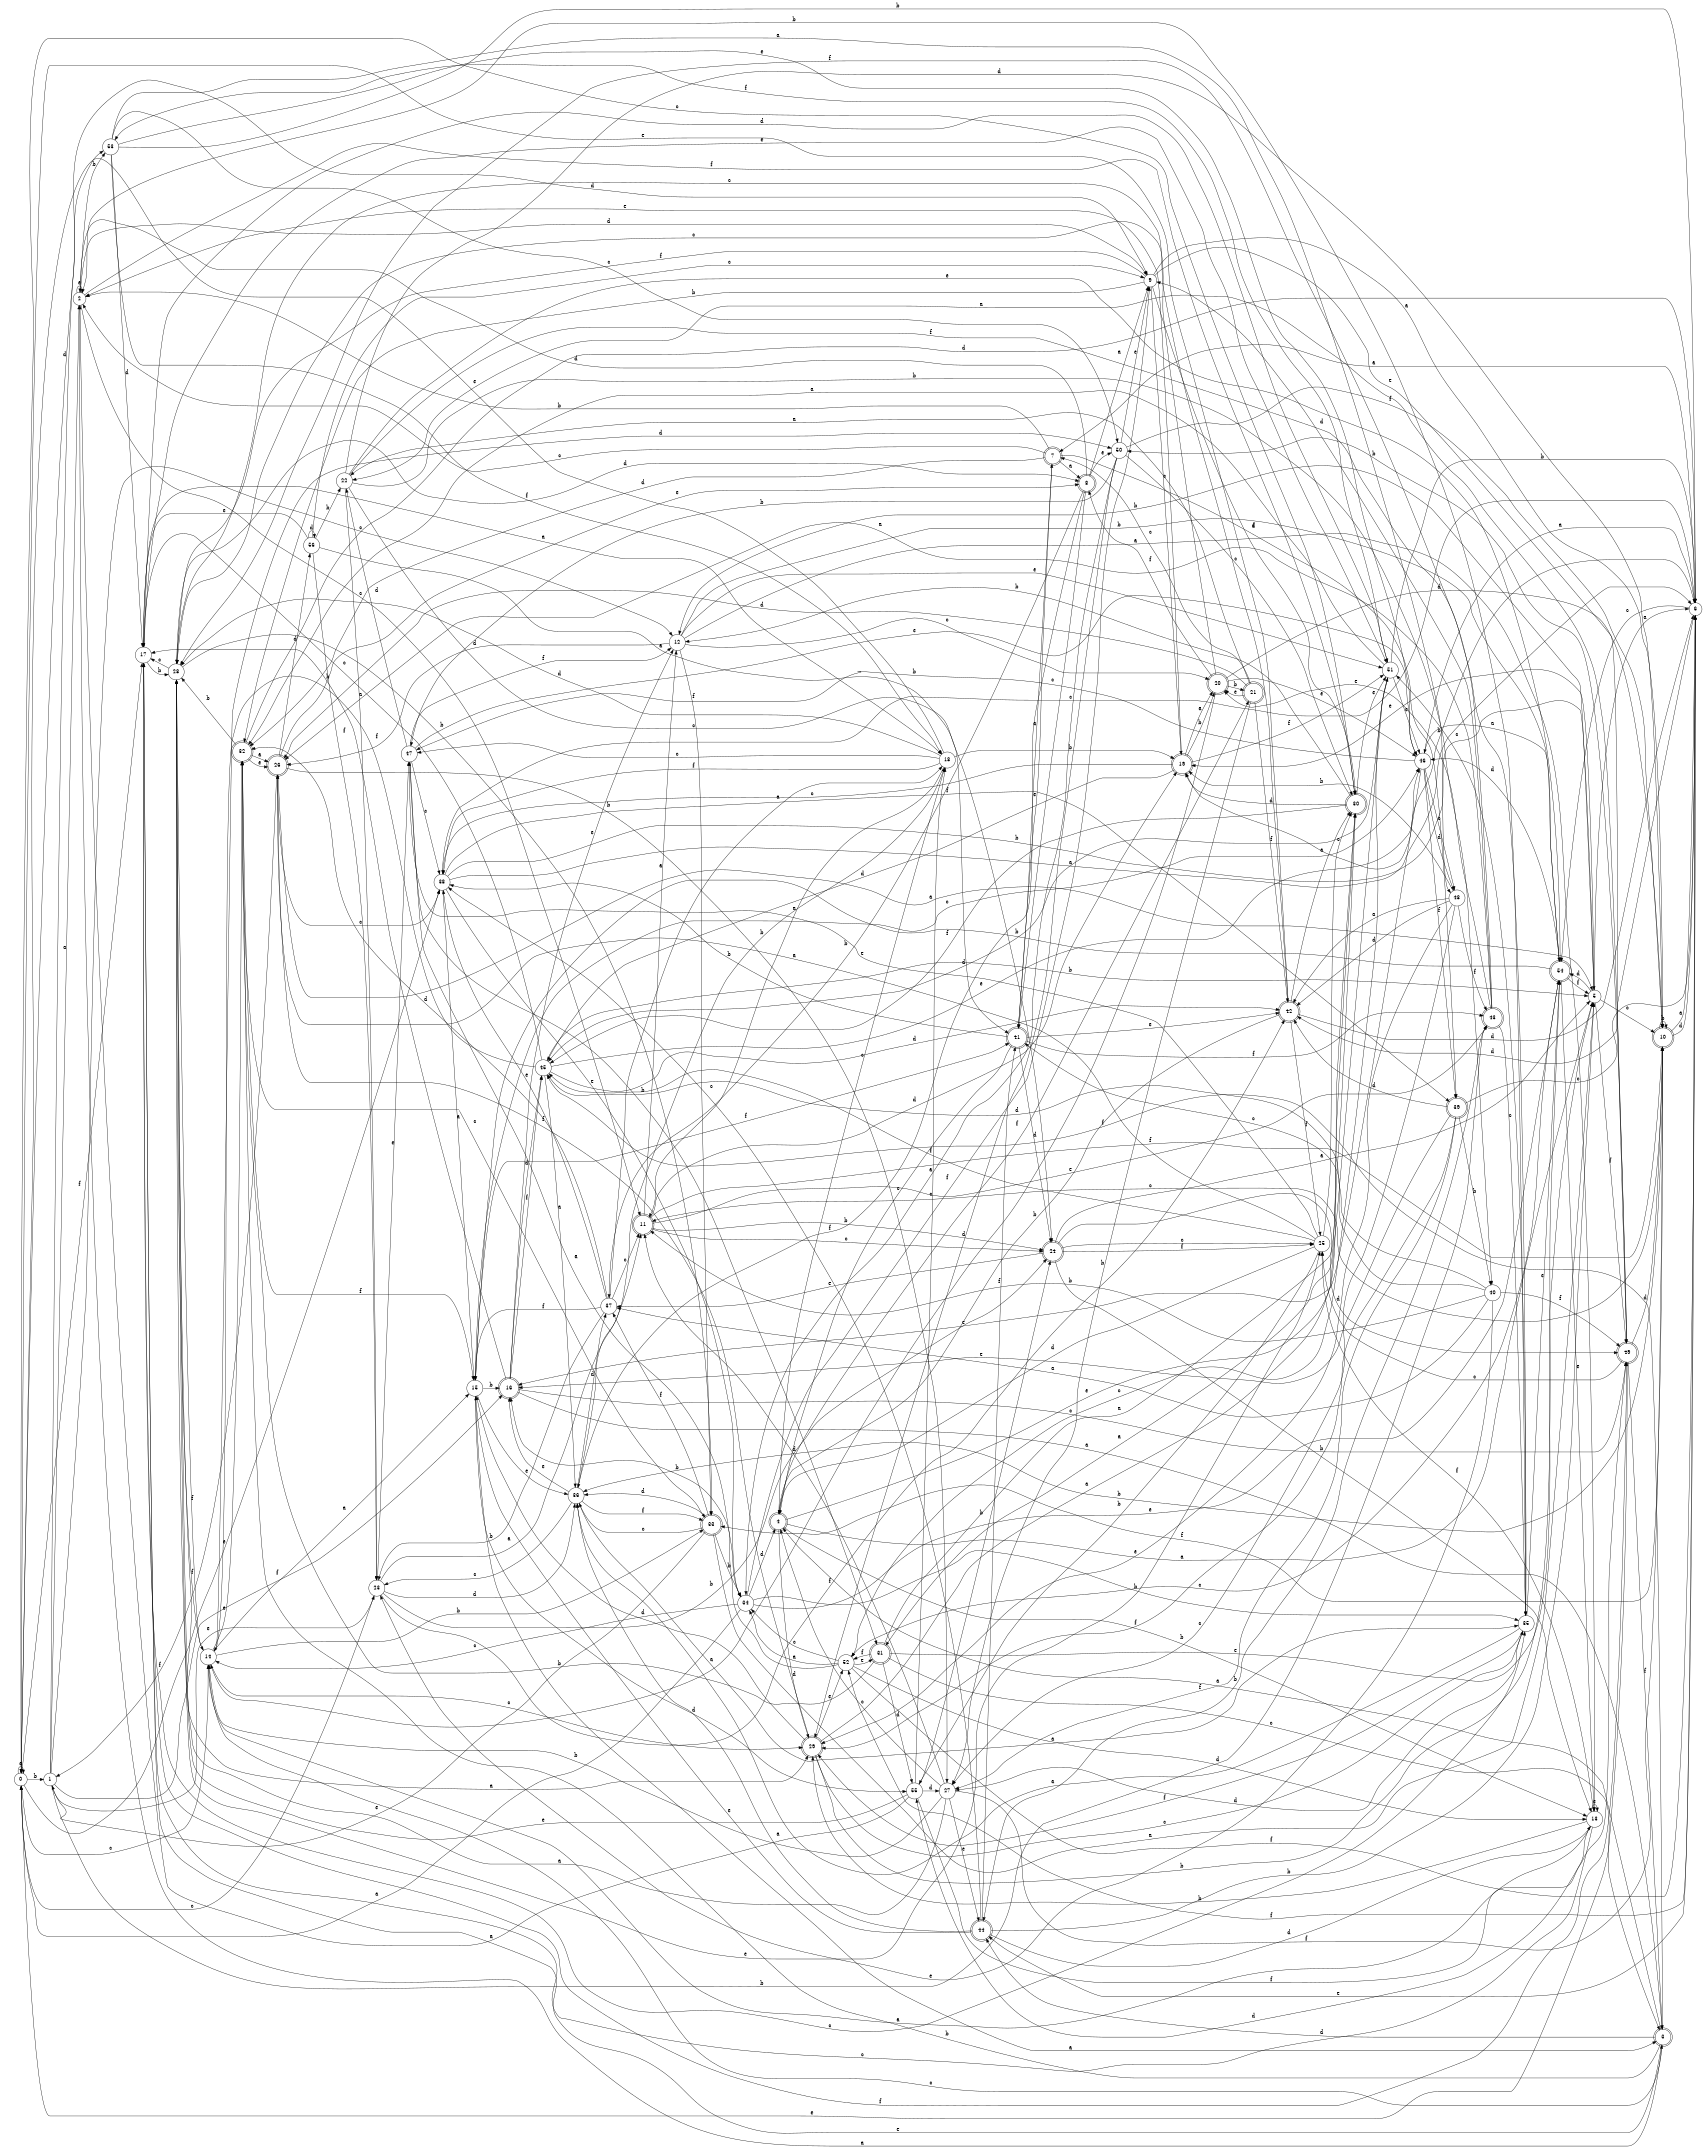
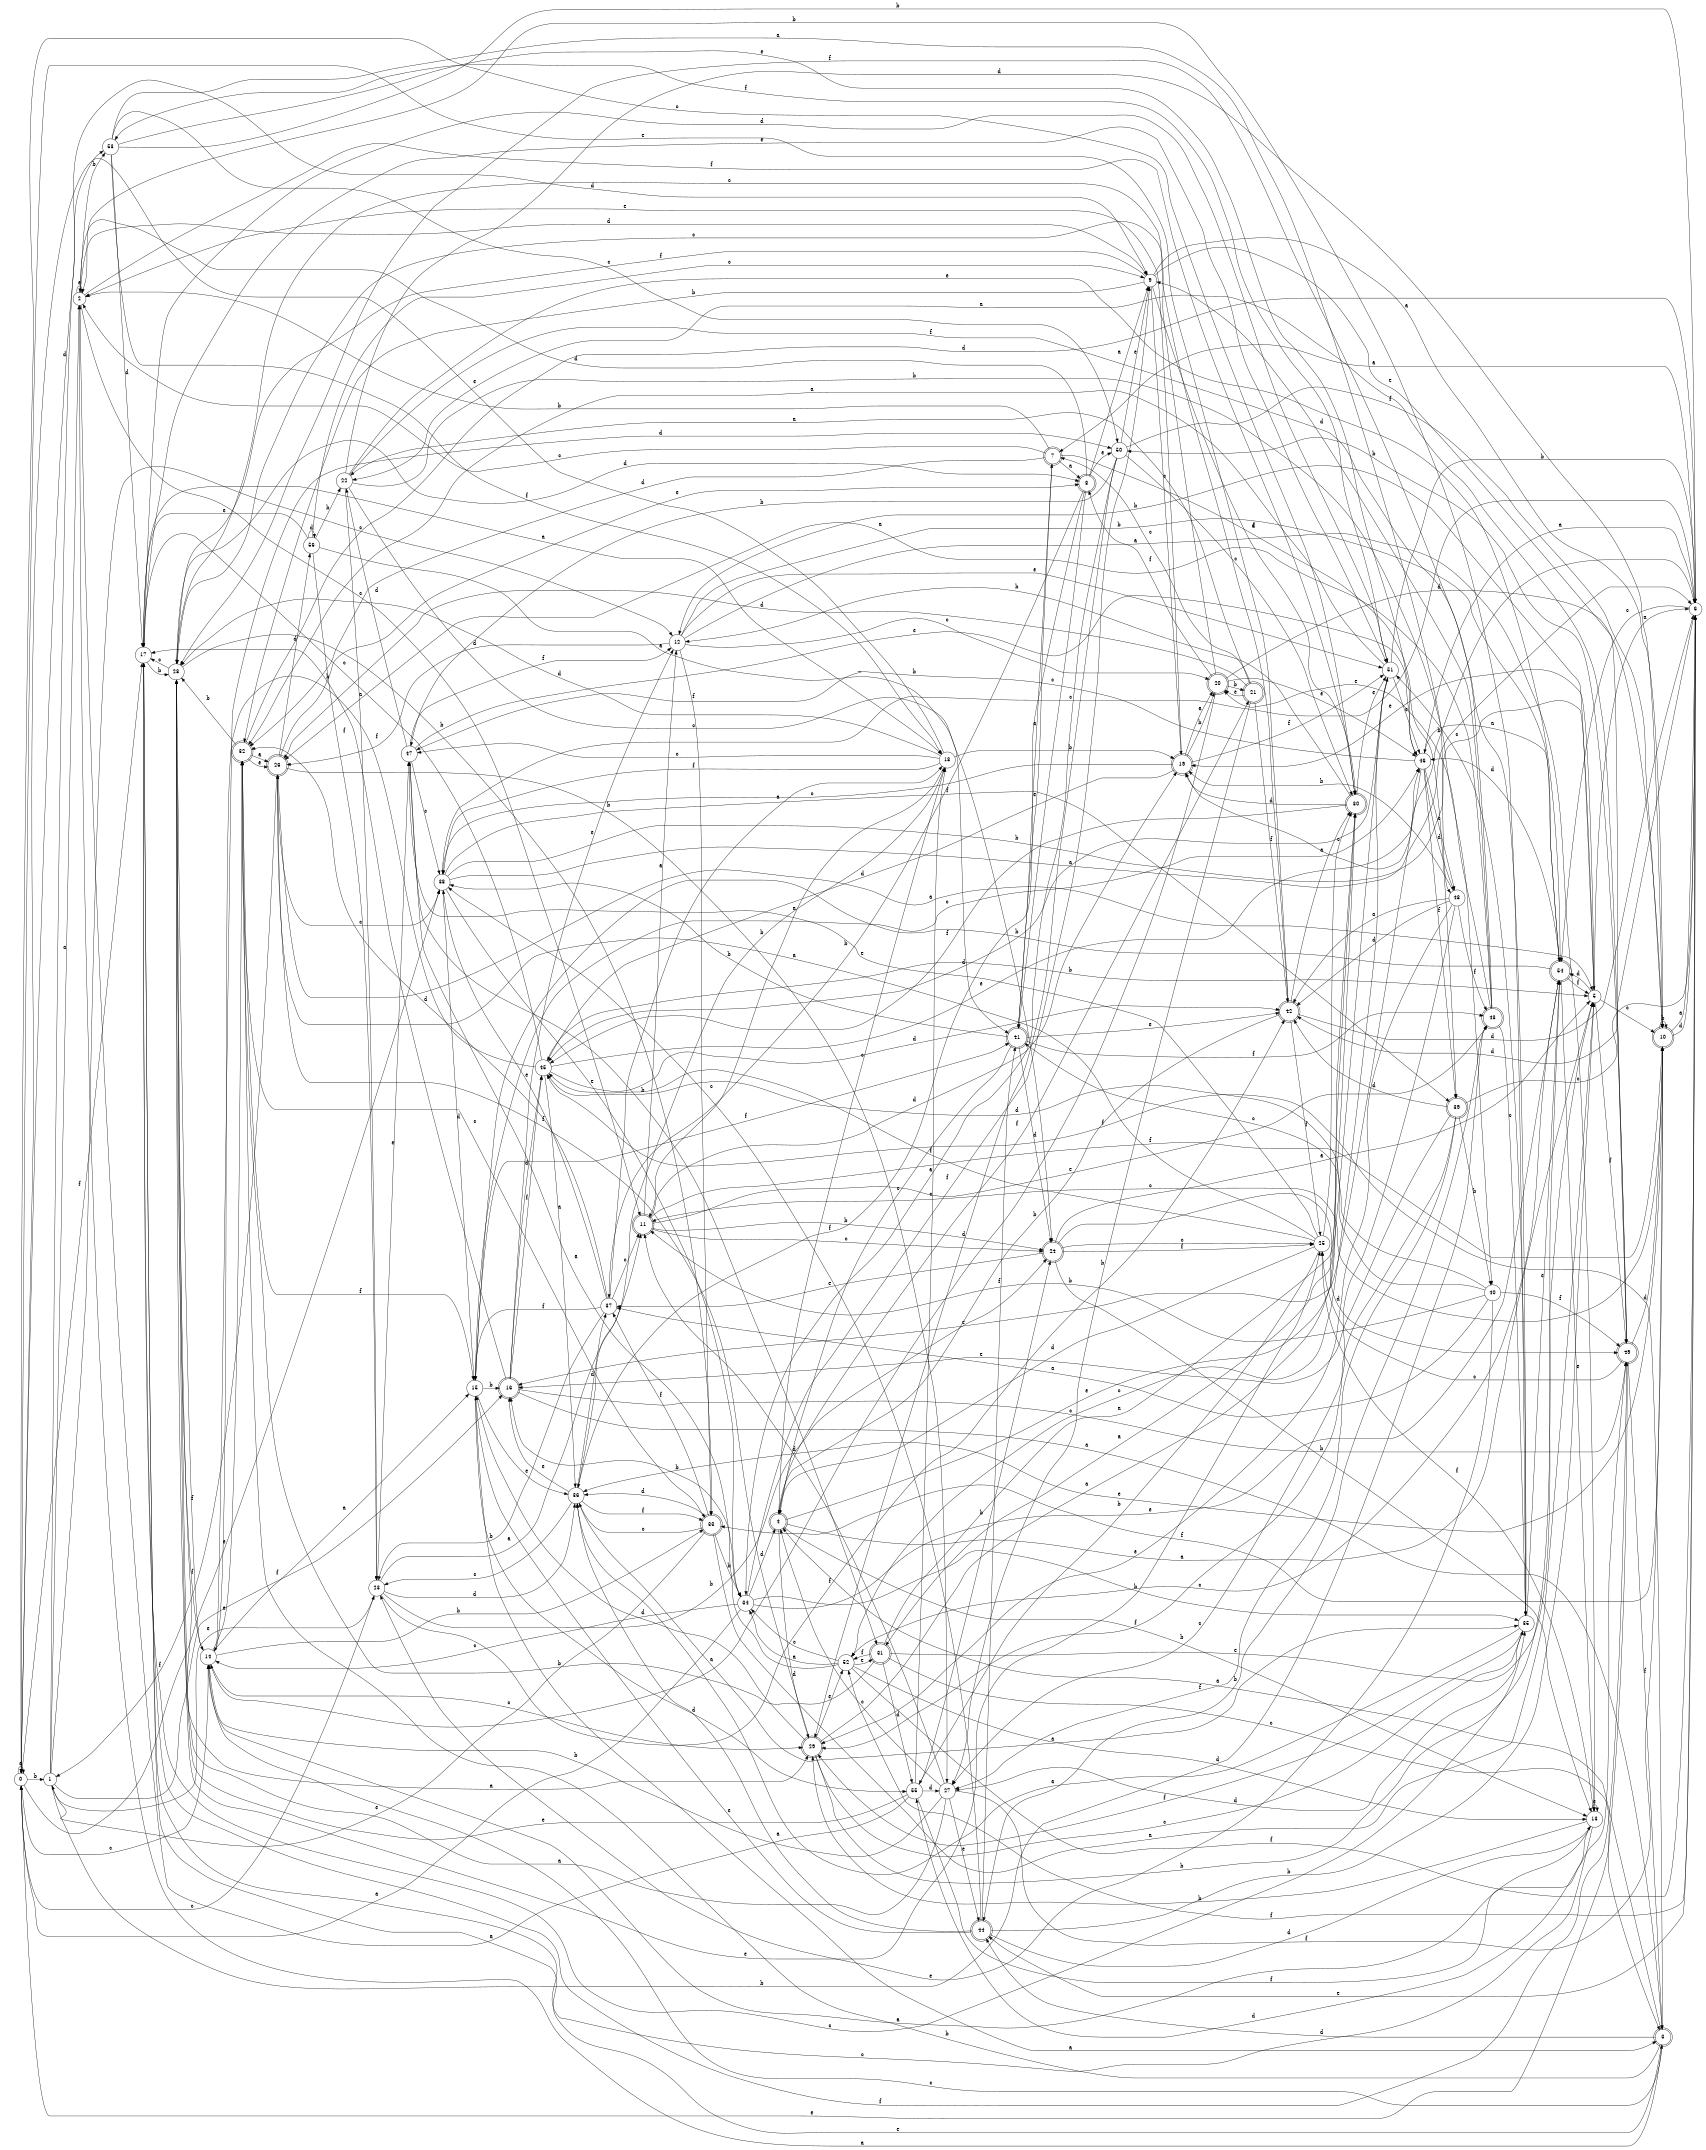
edge "38" -> "15": label "a" -> "d"
edge "10" -> "36": label "b" -> "e"
